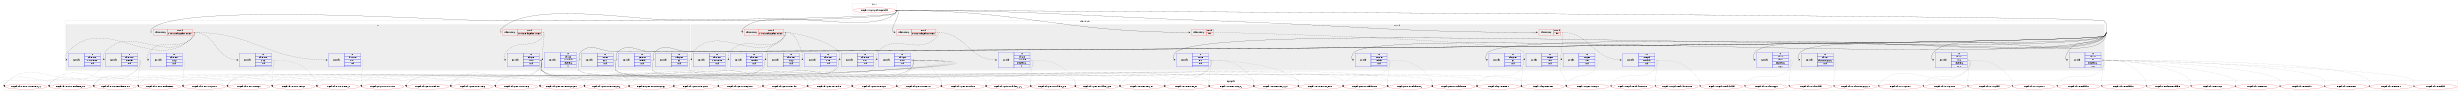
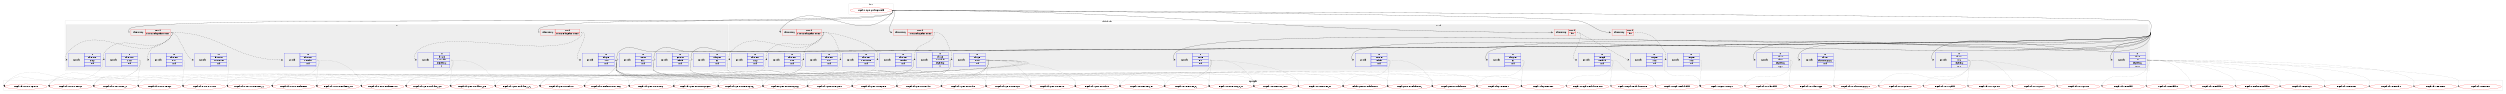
node "portage://alpha-python/pillow-8.1.0": label "portage://alpha-python/pillow-8.1.0" -> "portage://dev-python/pillow-8.1.0"
node "portage://dev-lang/python-2.7.18-r5": label "portage://dev-lang/python-2.7.18-r5" -> "portage://dev-pygobject/python-2.7.18-r5"
node "portage://app-crypt/libsecret-0.20.3": label "portage://app-crypt/libsecret-0.20.3" -> "libsecret://app-crypt/libsecret-0.20.3"
node "portage://dev-util/ninja-1.10.2-r1": added
